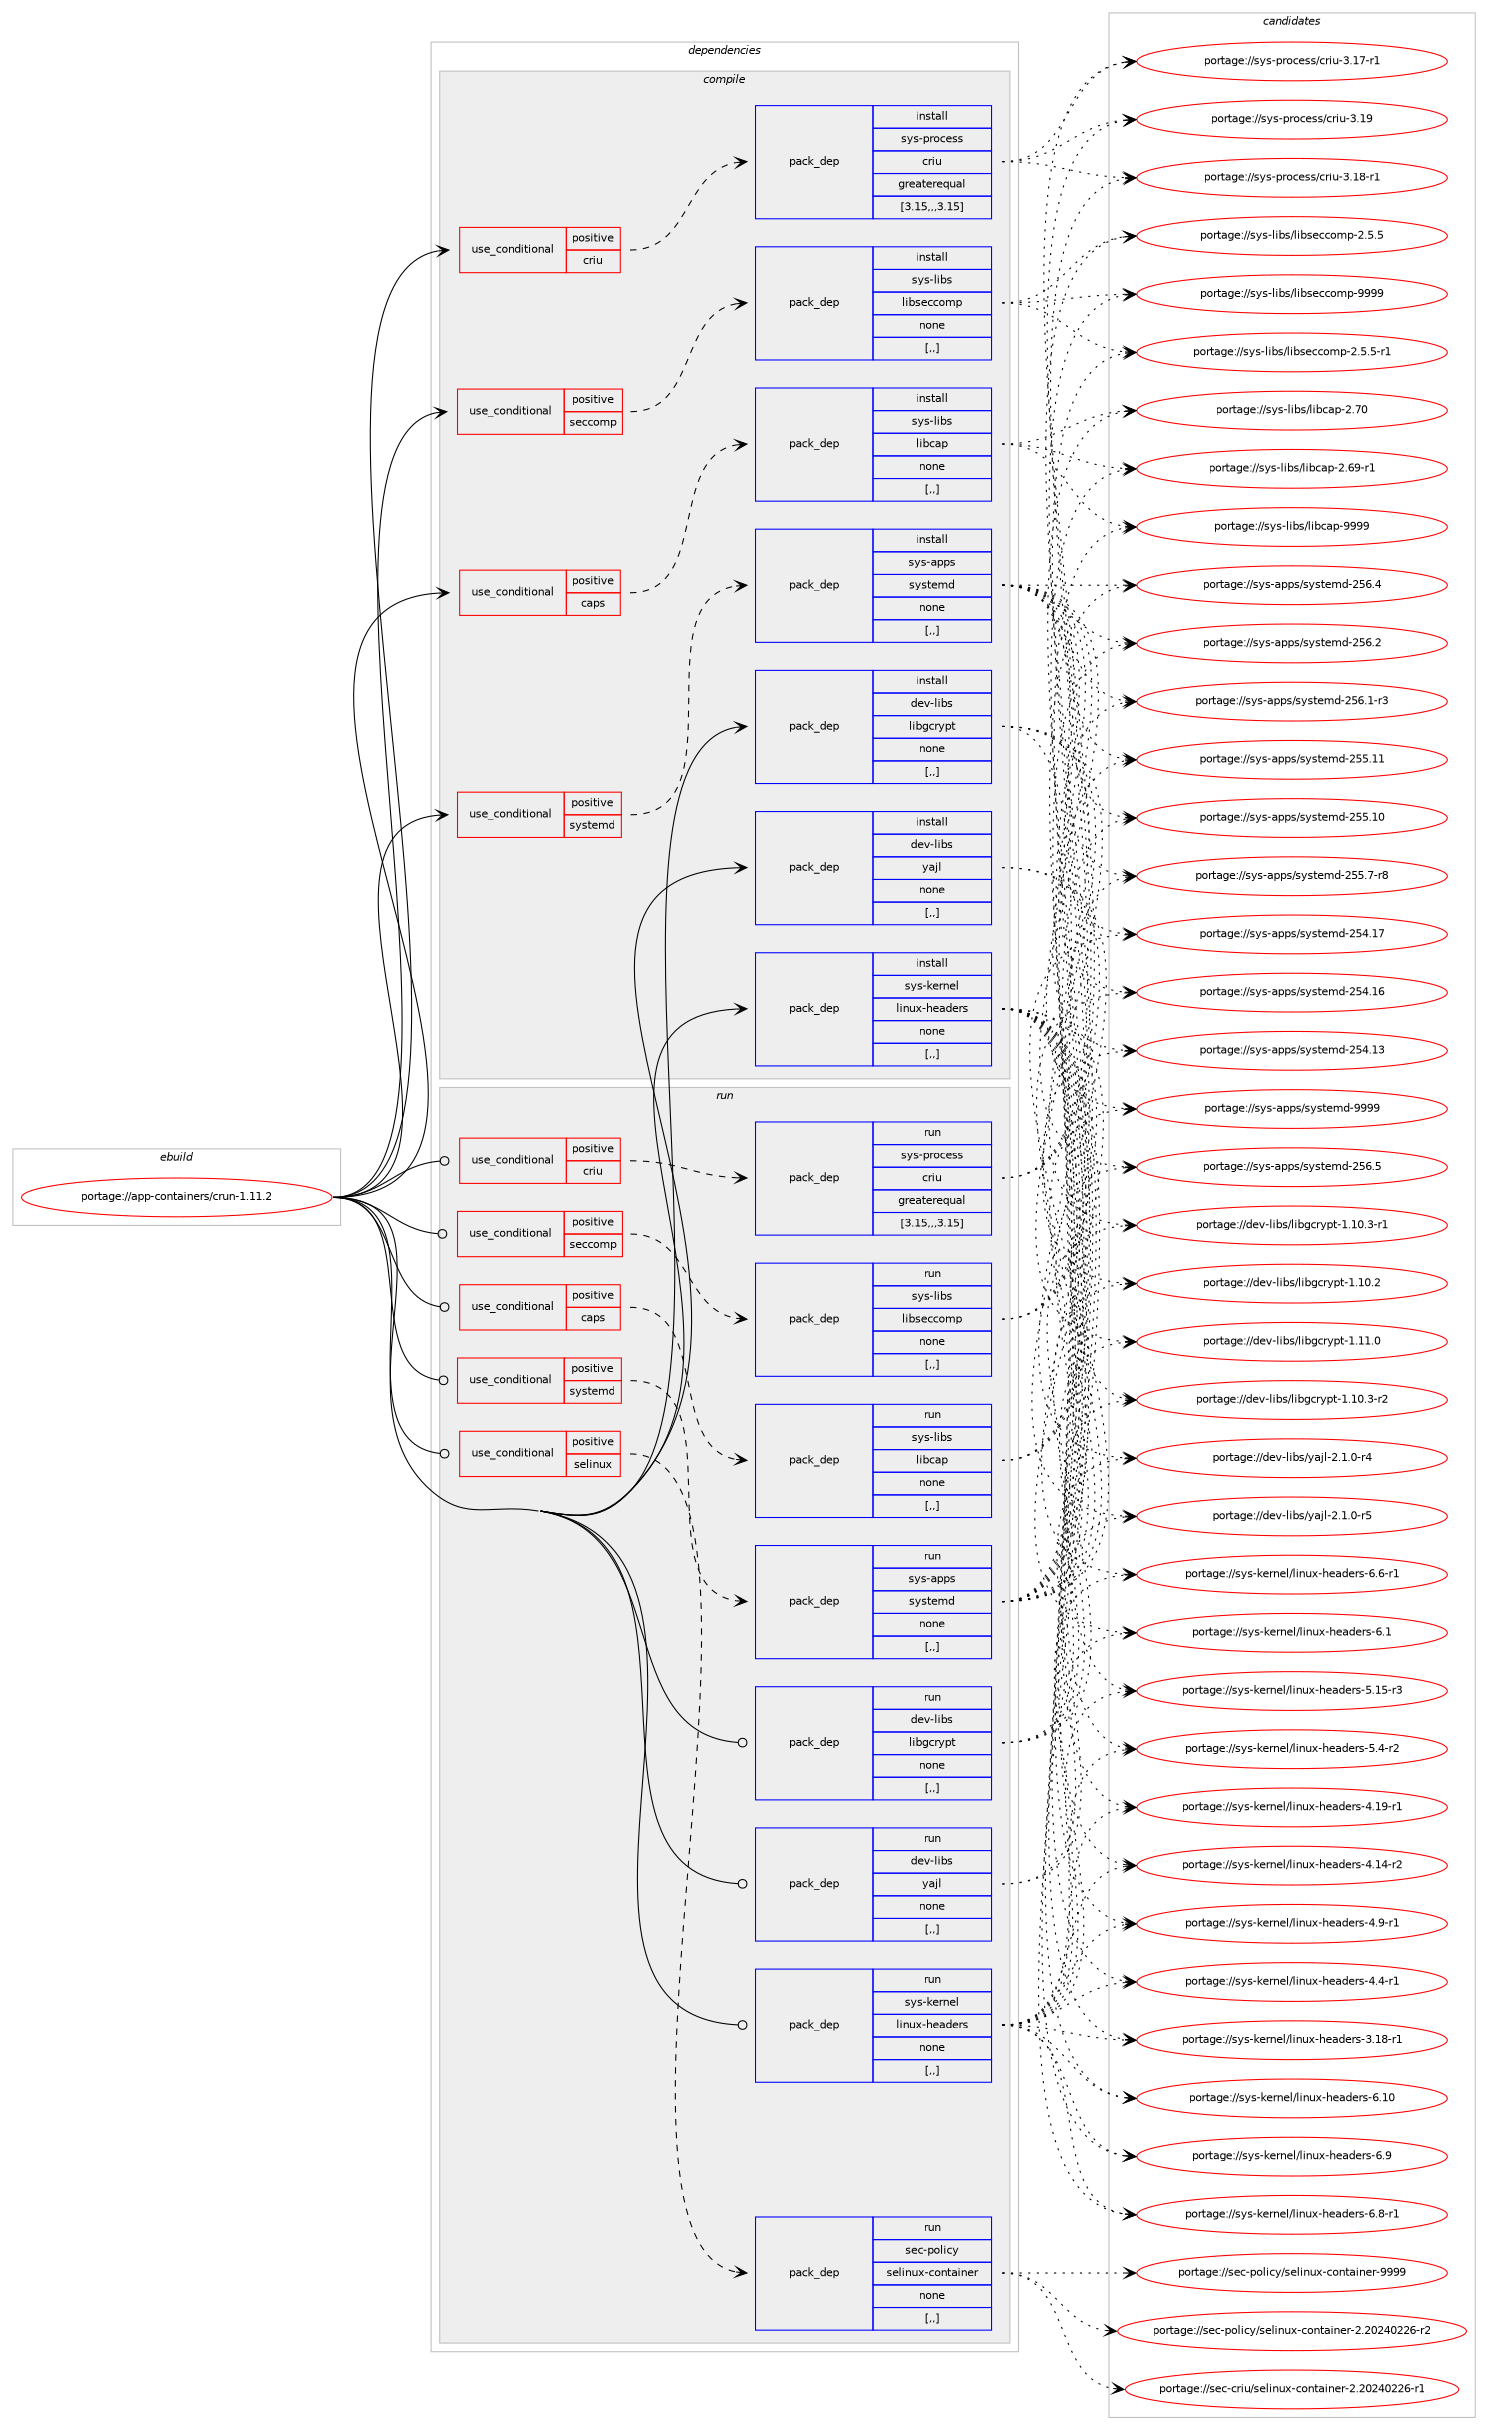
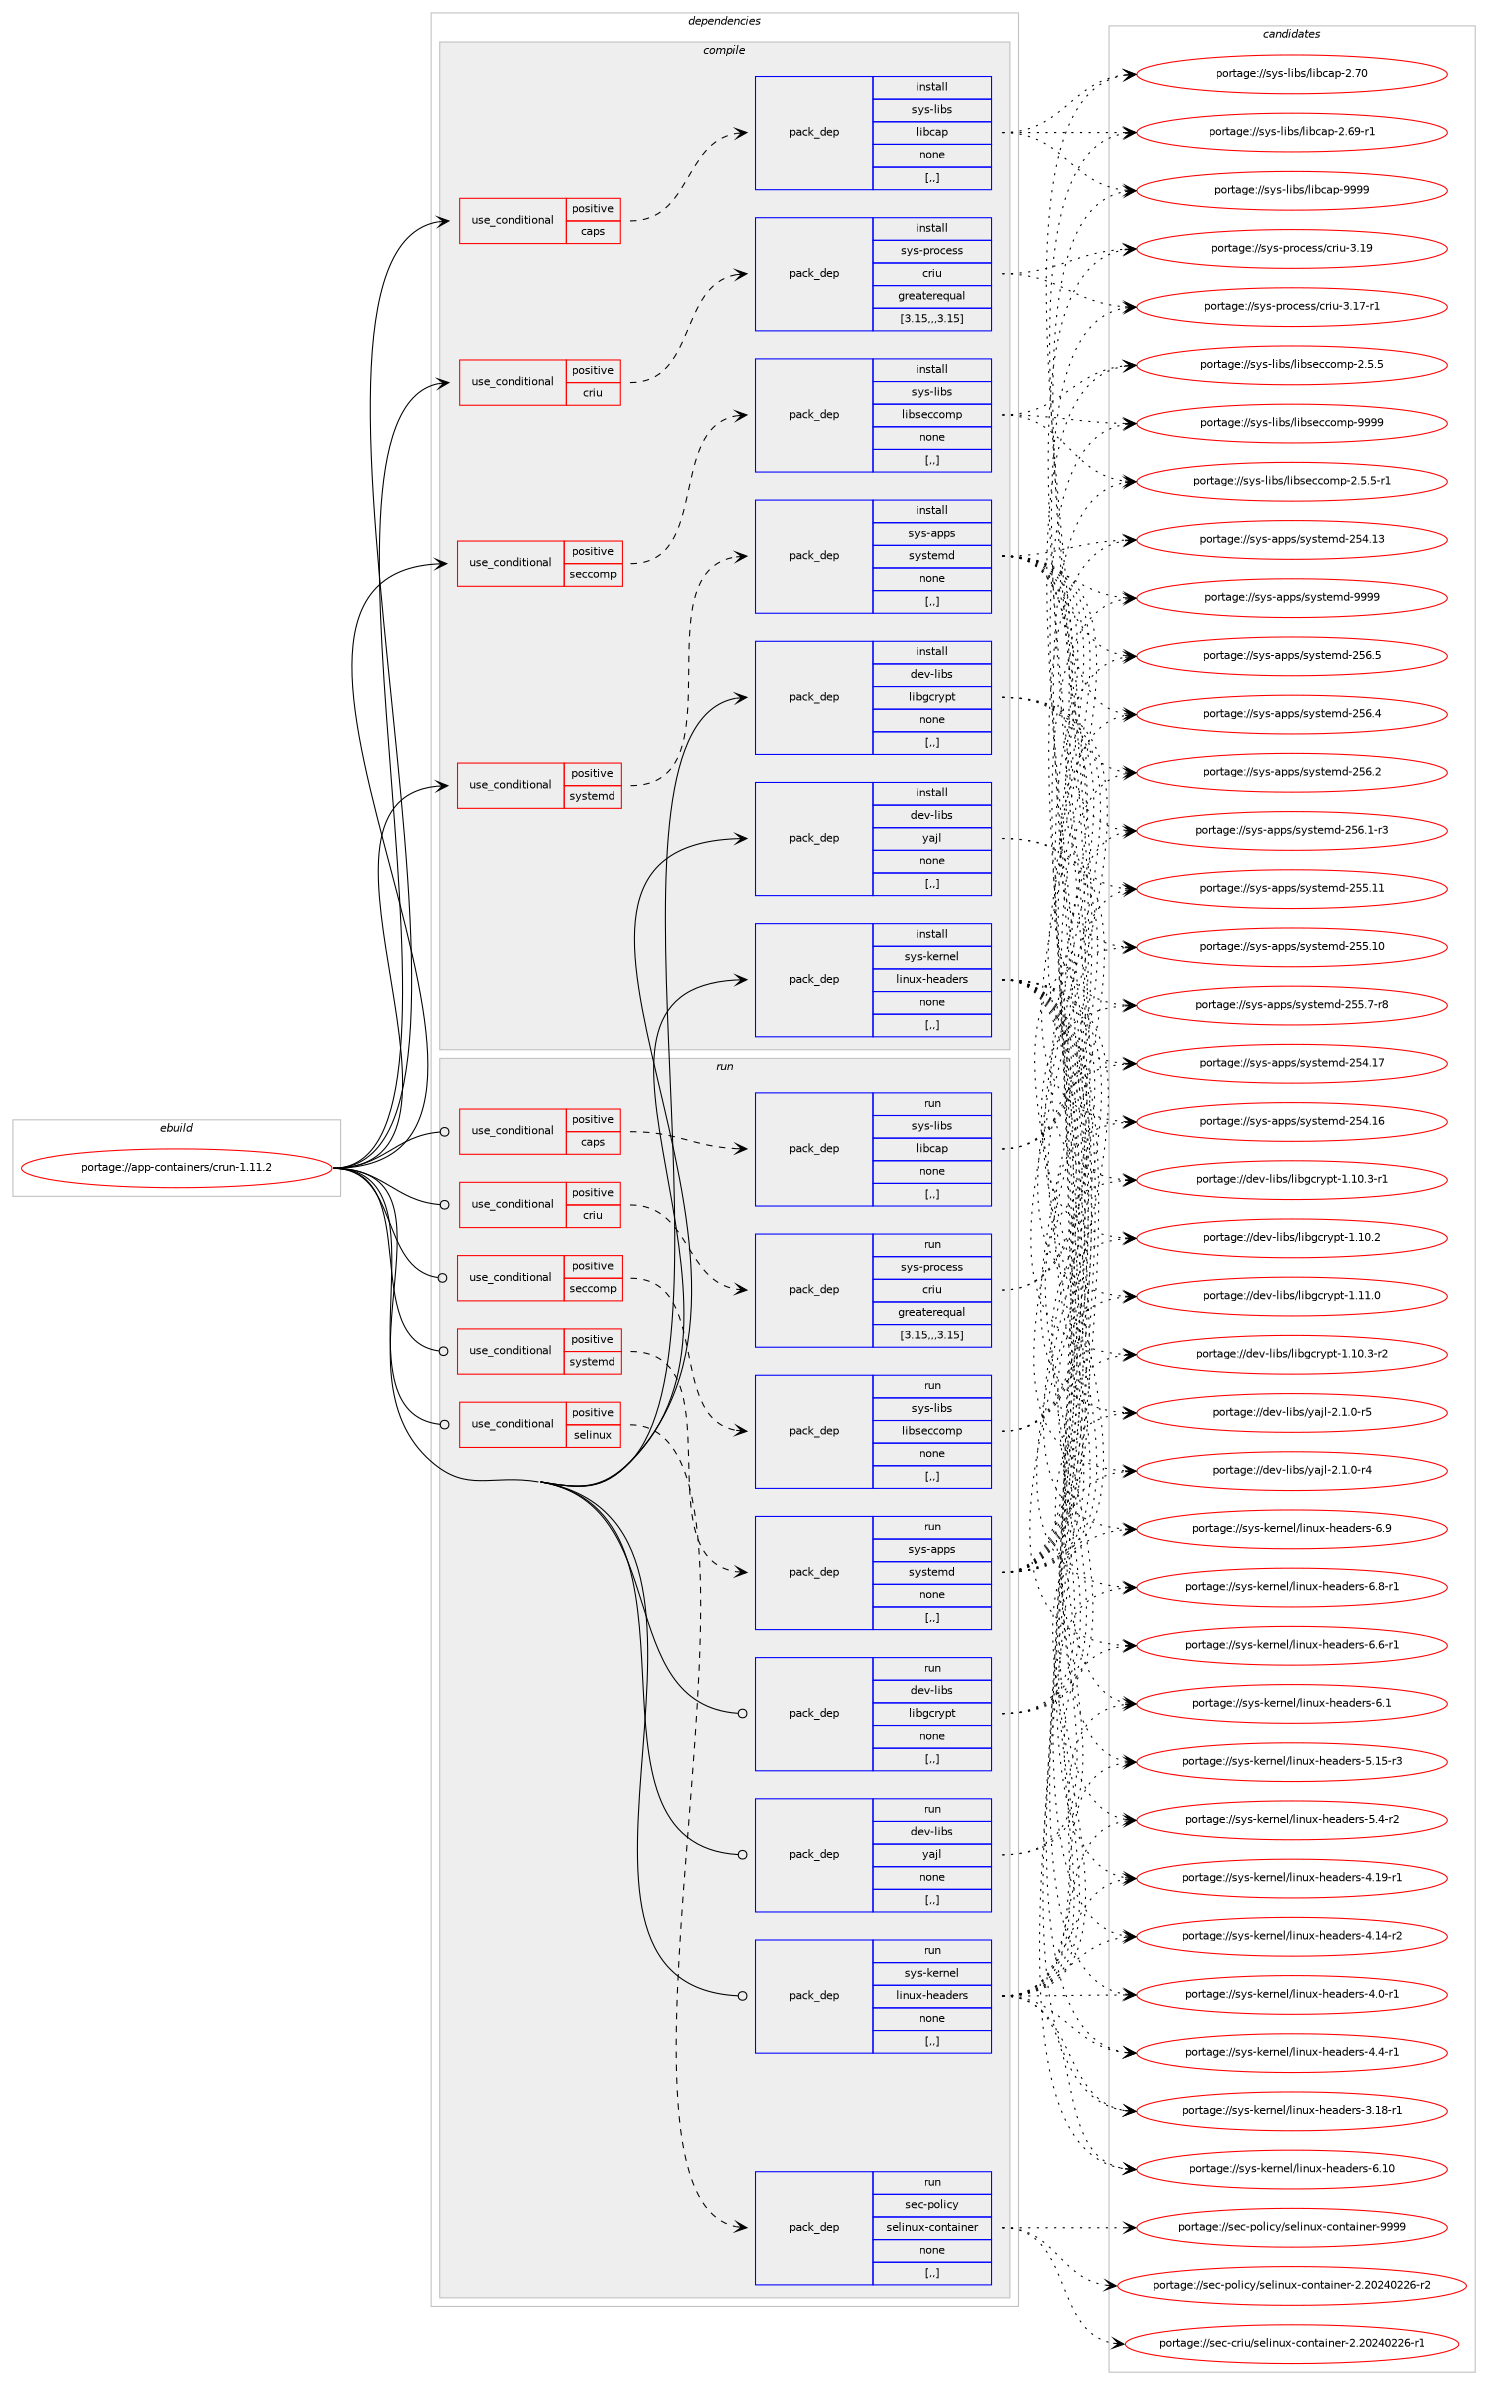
node "portage://sys-process/criu-3.18-r1": removed
node "portage://sys-kernel/linux-headers-4.9-r1": label "portage://sys-kernel/linux-headers-4.9-r1" -> "portage://sys-kernel/linux-headers-4.0-r1"
